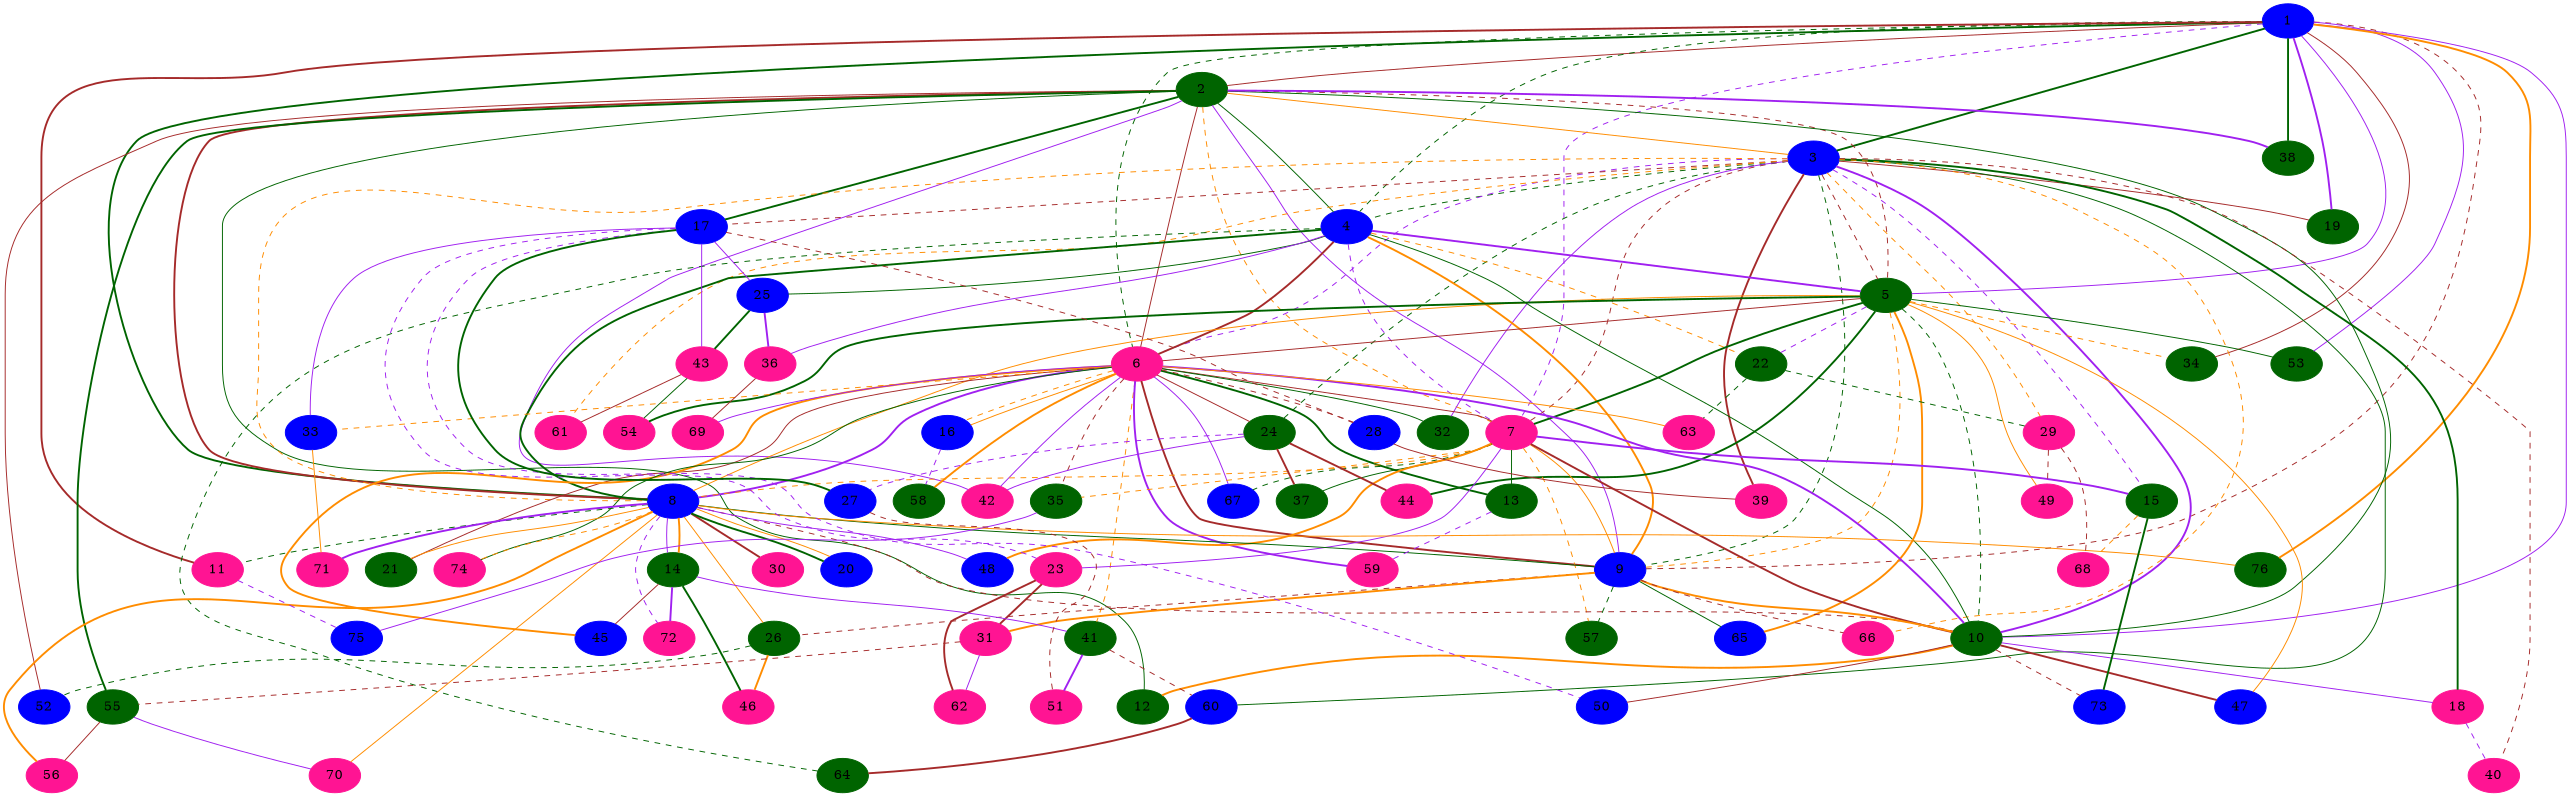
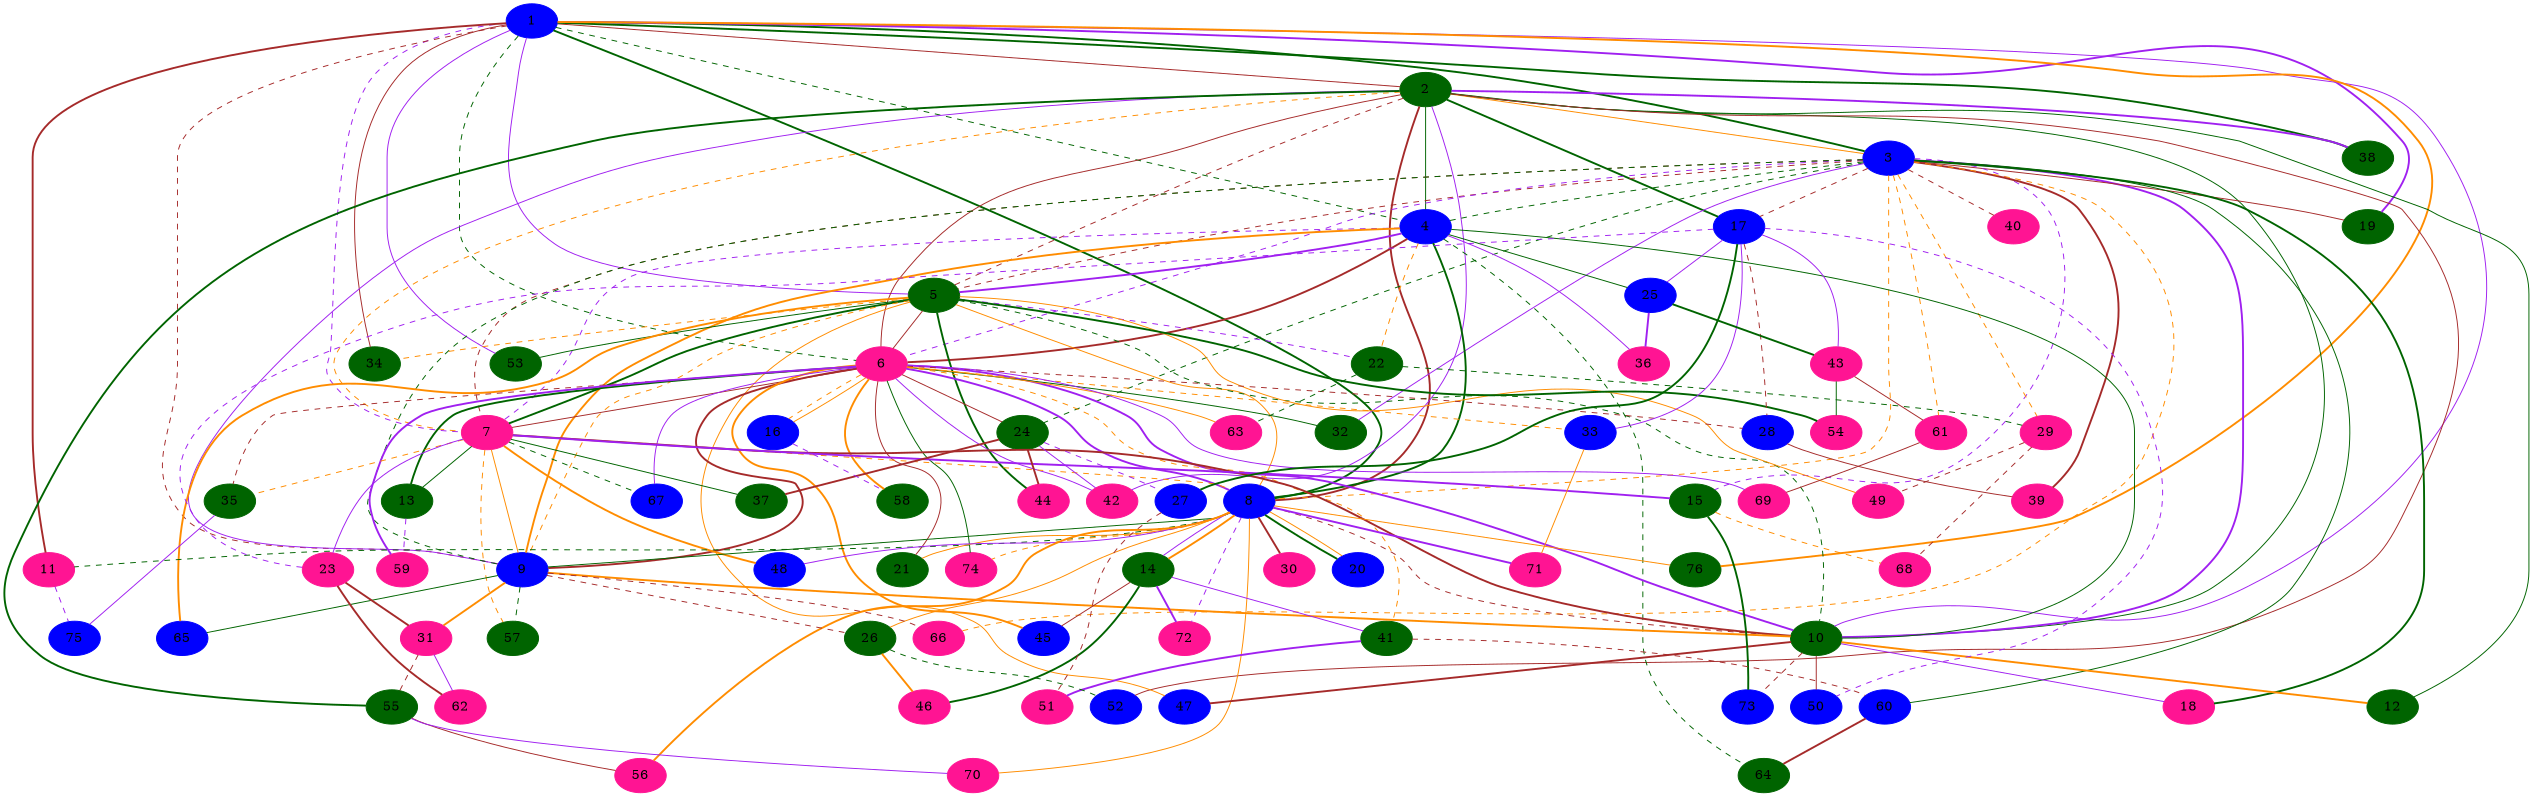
edge "36" -- "69": now "61" -- "69"
edge "18" -- "40": removed
